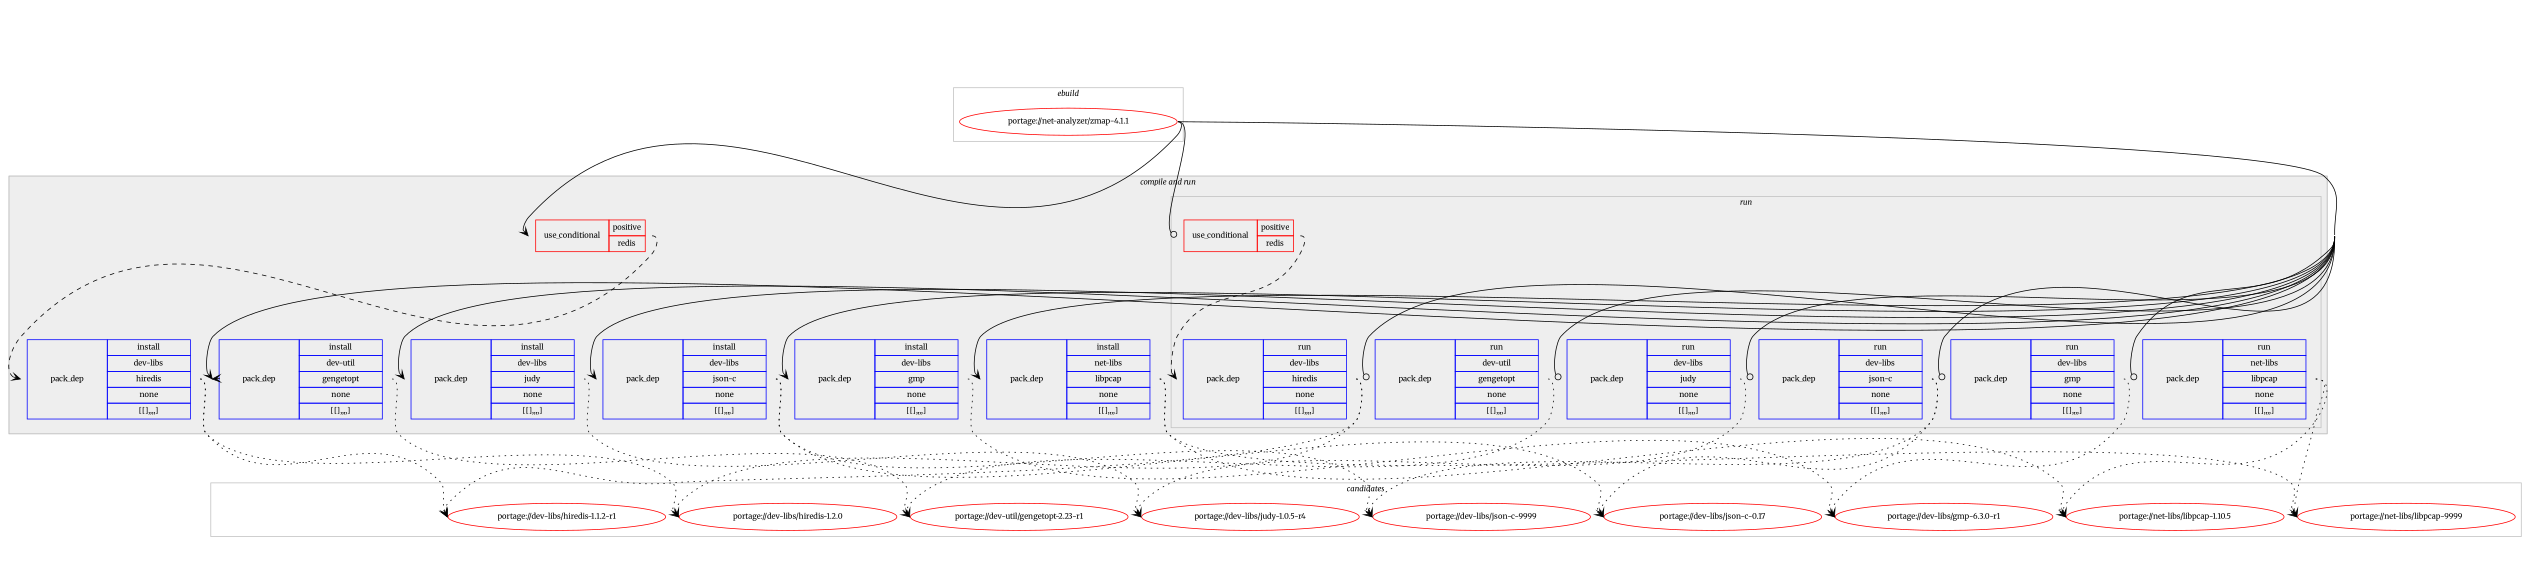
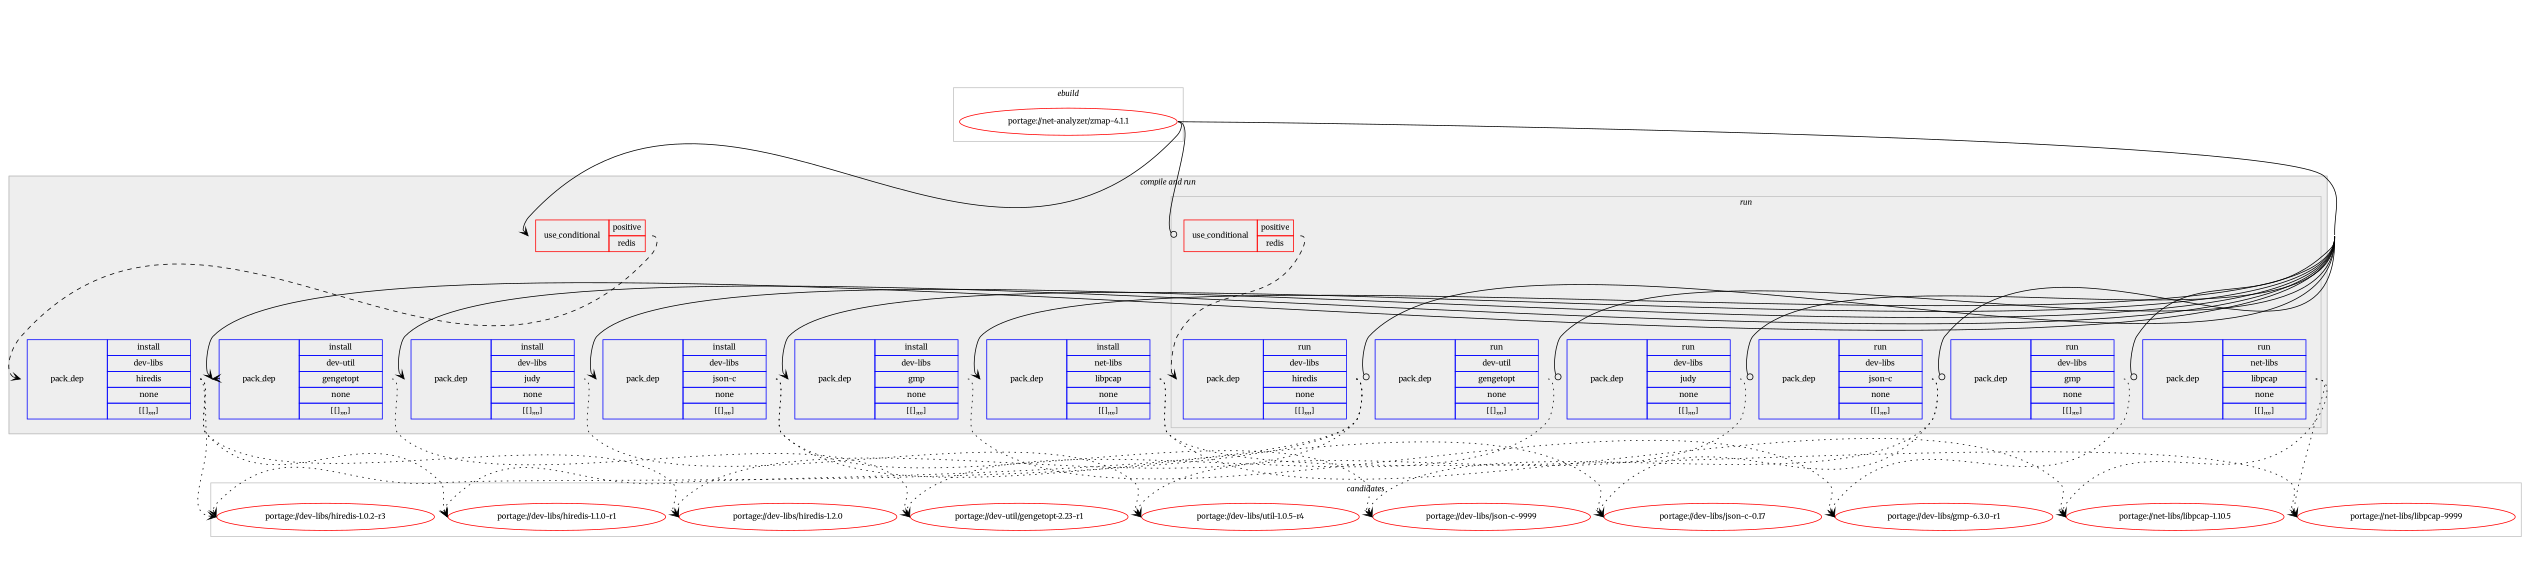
node "portage://dev-libs/hiredis-1.0.2-r3": added
node "portage://dev-libs/hiredis-1.1.2-r1": label "portage://dev-libs/hiredis-1.1.2-r1" -> "portage://dev-libs/hiredis-1.1.0-r1"
node "portage://dev-libs/judy-1.0.5-r4": label "portage://dev-libs/judy-1.0.5-r4" -> "portage://dev-libs/util-1.0.5-r4"
